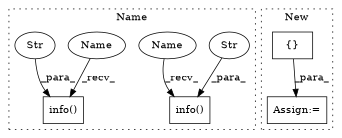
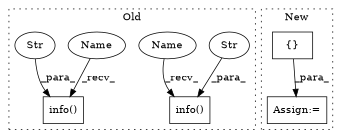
cluster "Name": label "Name" -> "Old"
